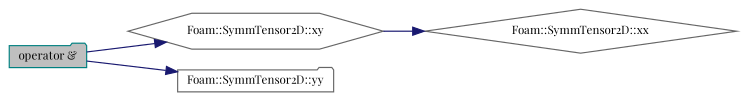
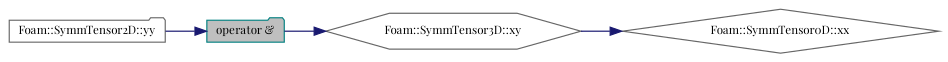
node "Foam::SymmTensor2D::xy": label "Foam::SymmTensor2D::xy" -> "Foam::SymmTensor3D::xy"
node "Foam::SymmTensor2D::xx": label "Foam::SymmTensor2D::xx" -> "Foam::SymmTensor0D::xx"
edge "operator &" -> "Foam::SymmTensor2D::yy": reversed
